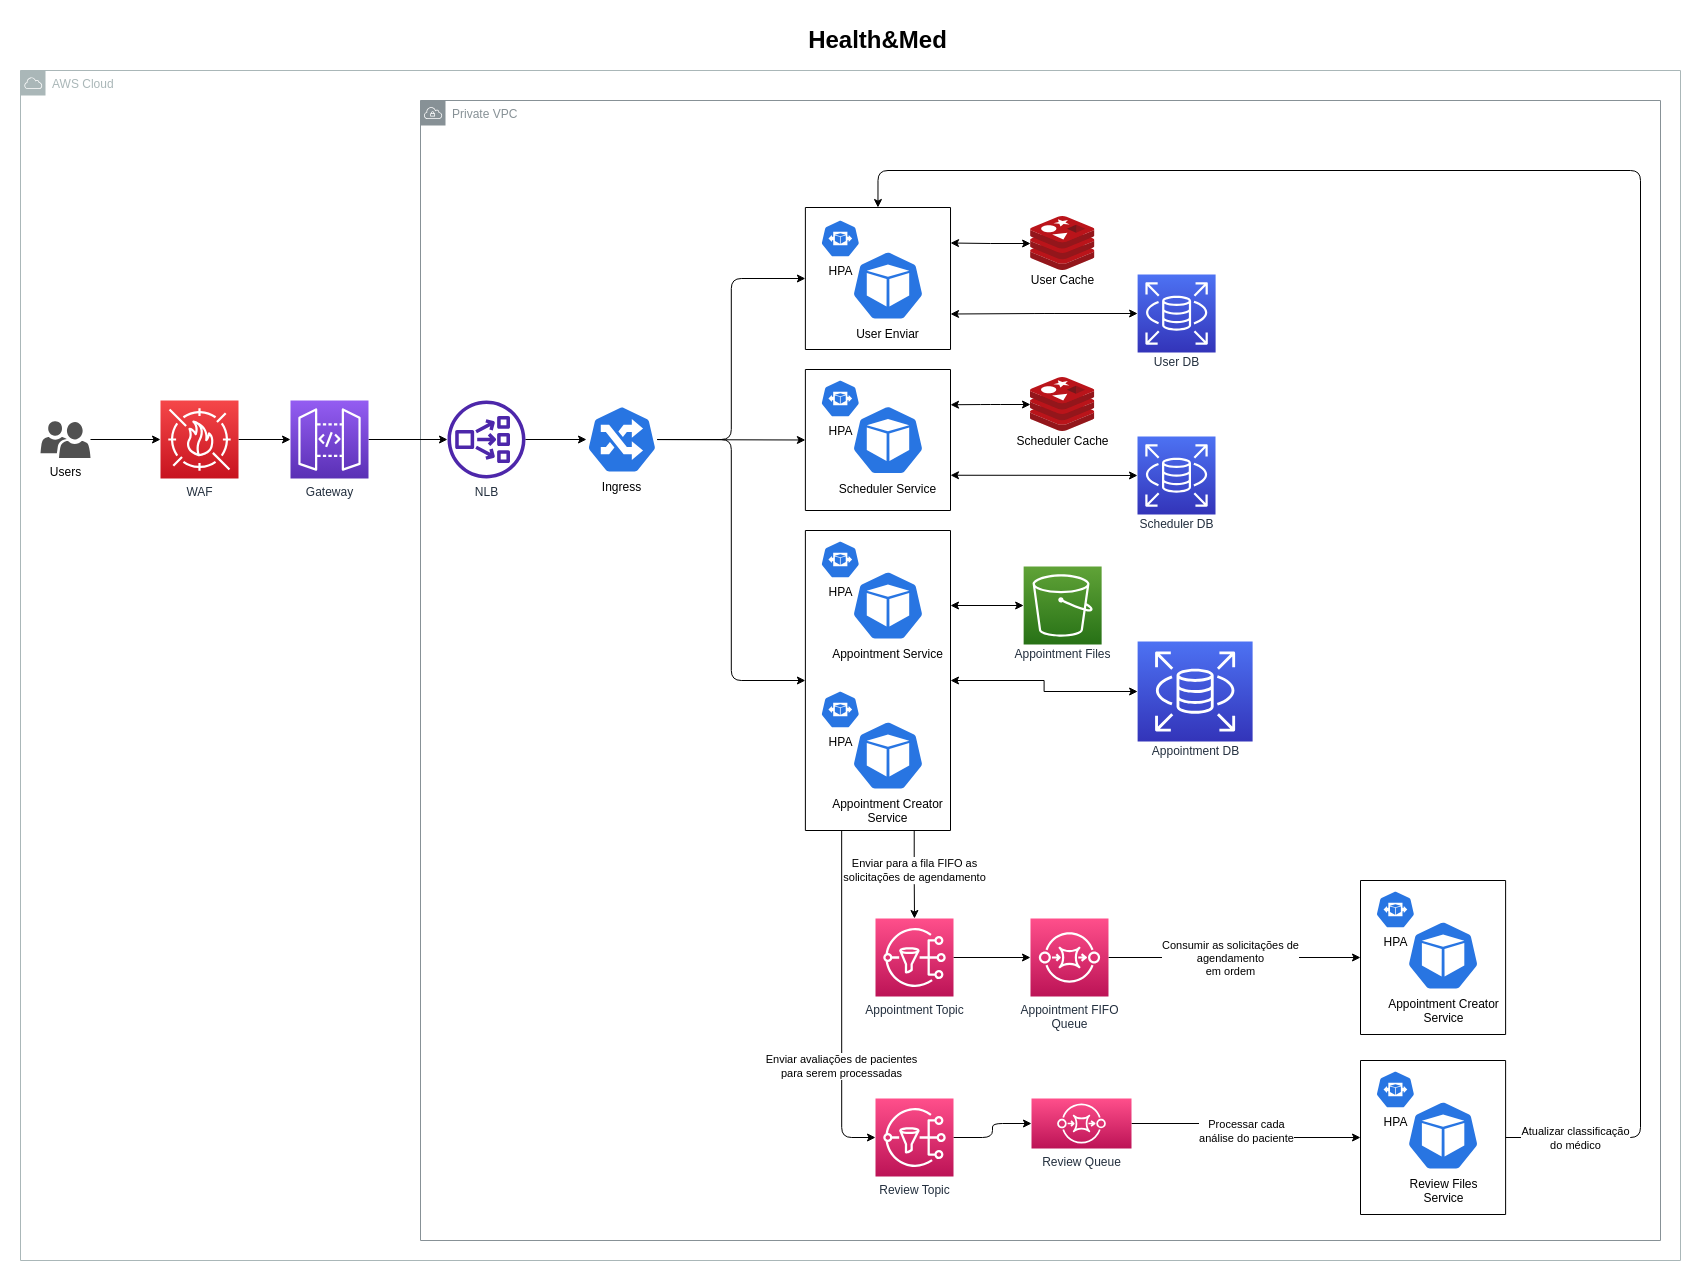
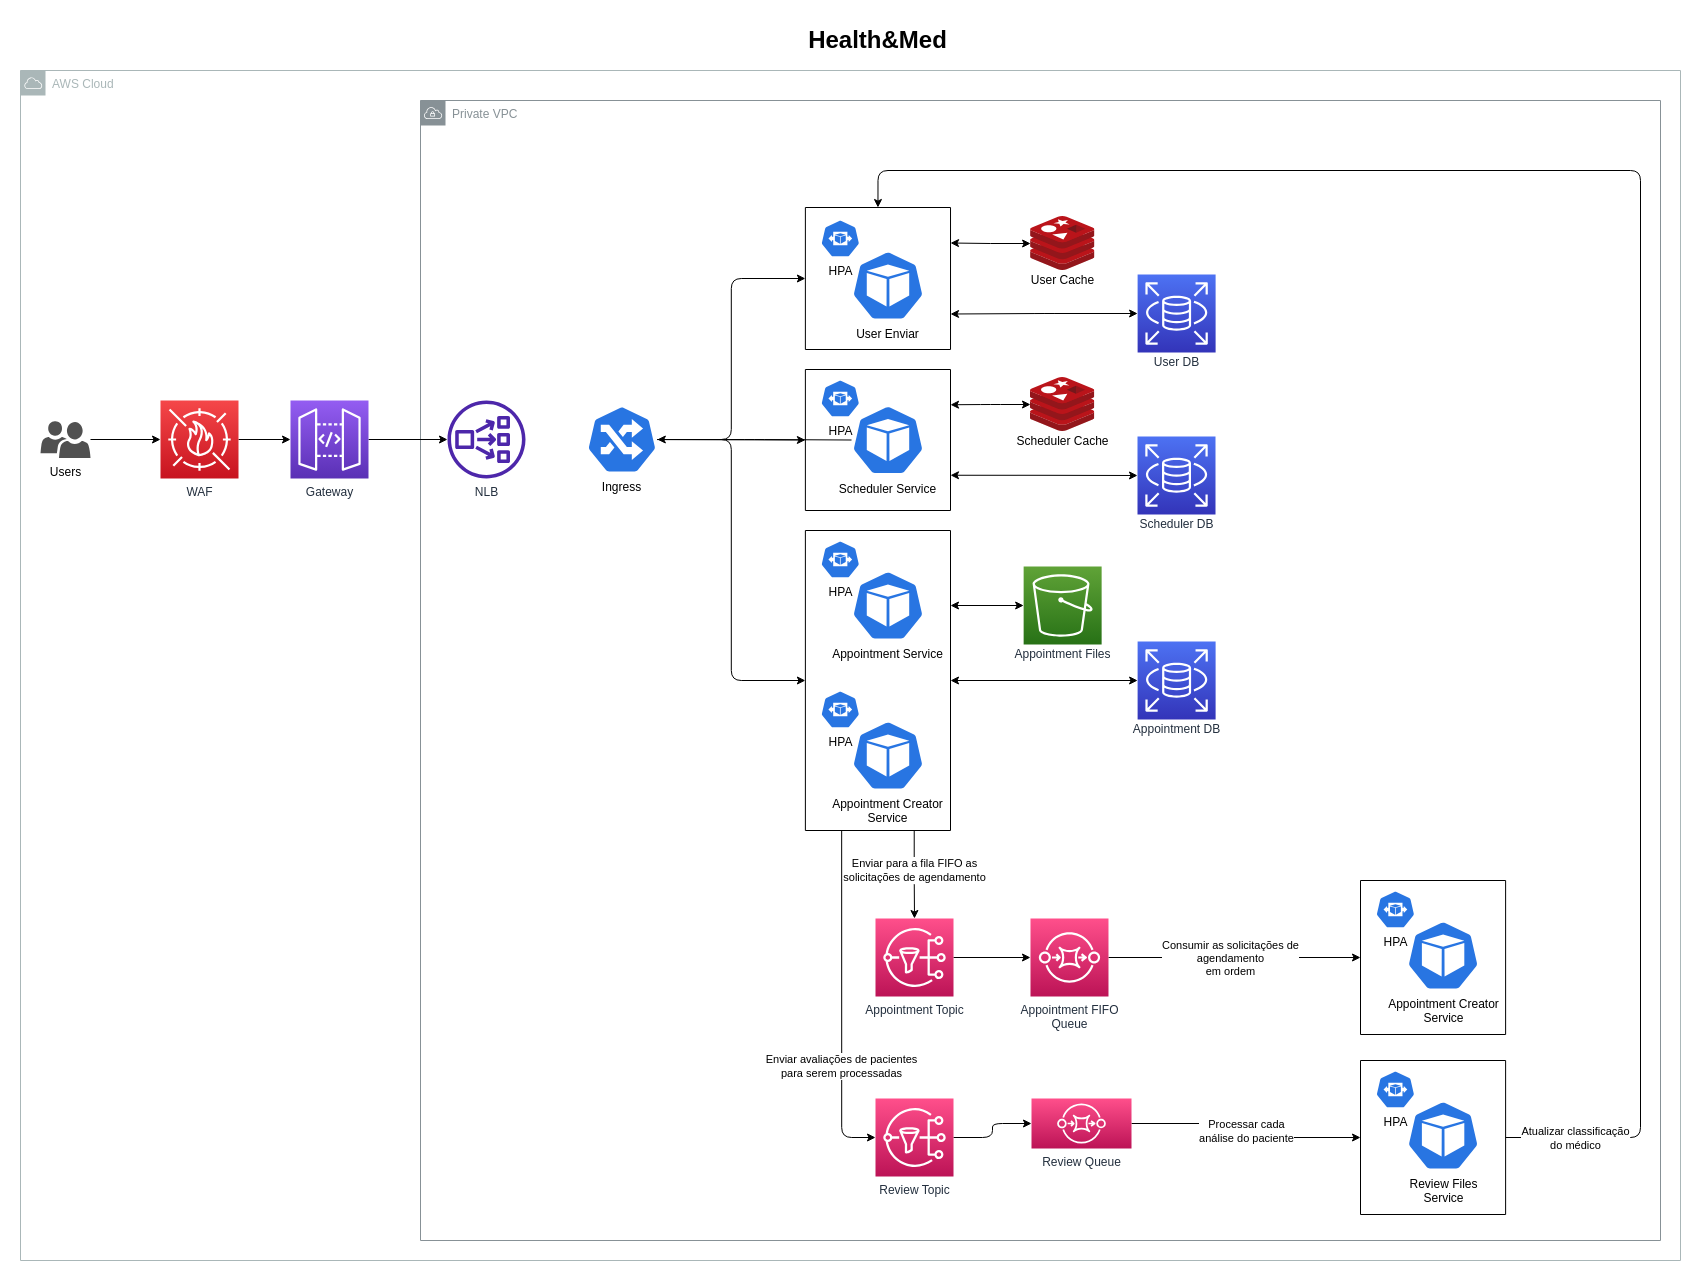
edge "NLB" -> "Ingress": now "Scheduler Service" -> "Ingress"
node "Appointment DB": size 115x100 -> 78x78
